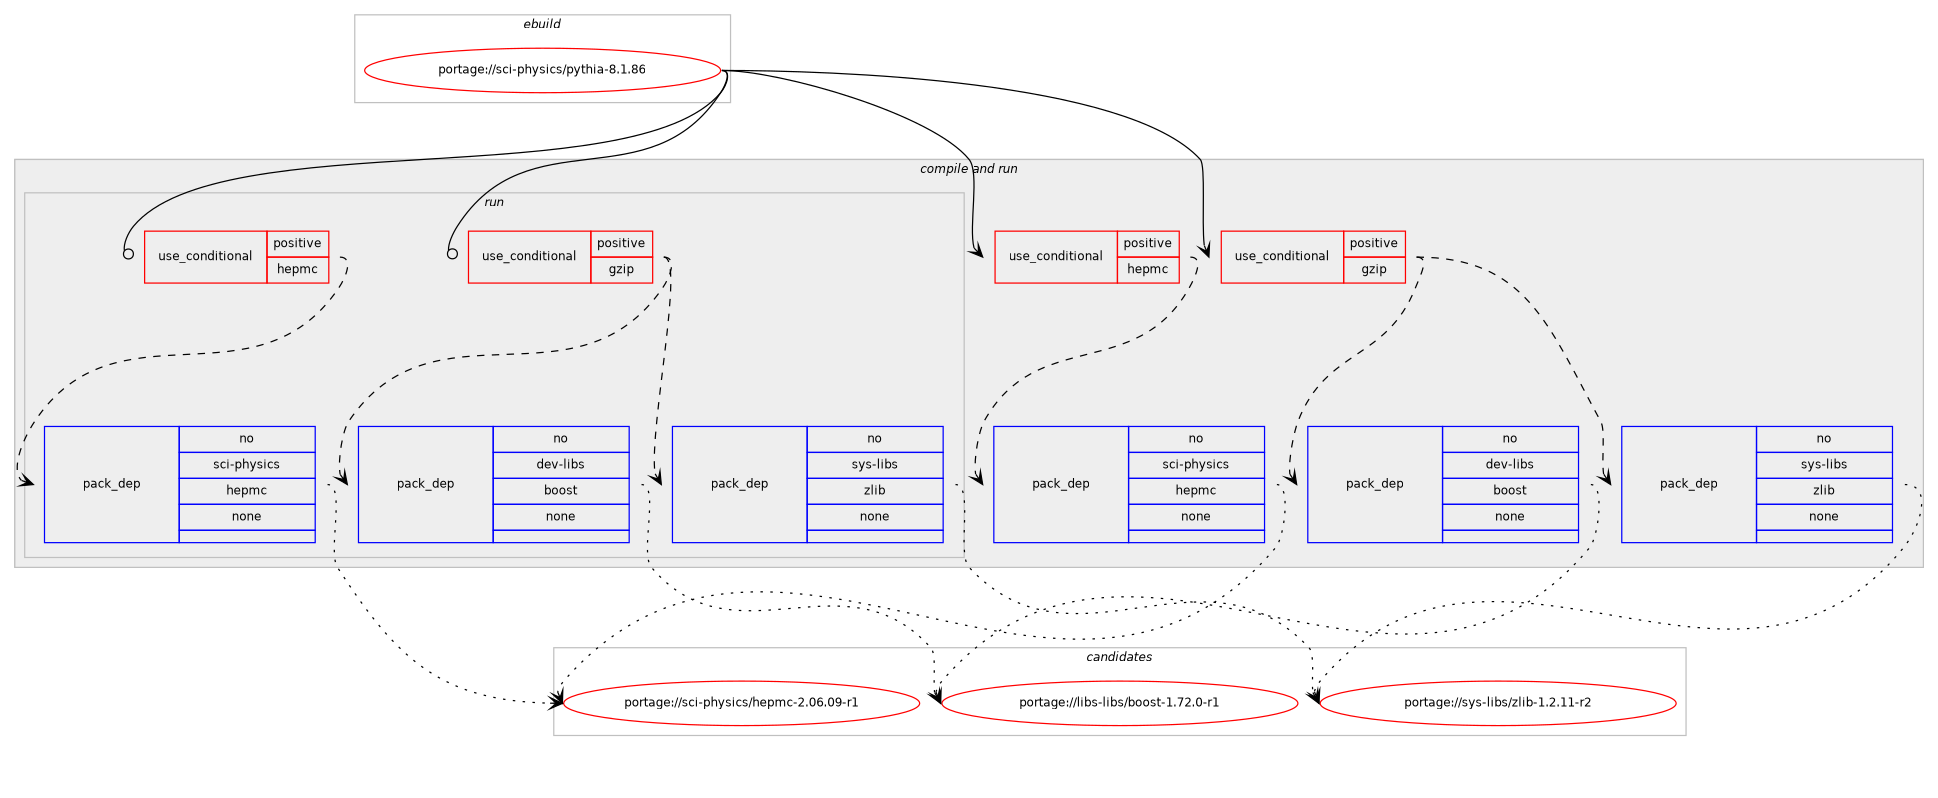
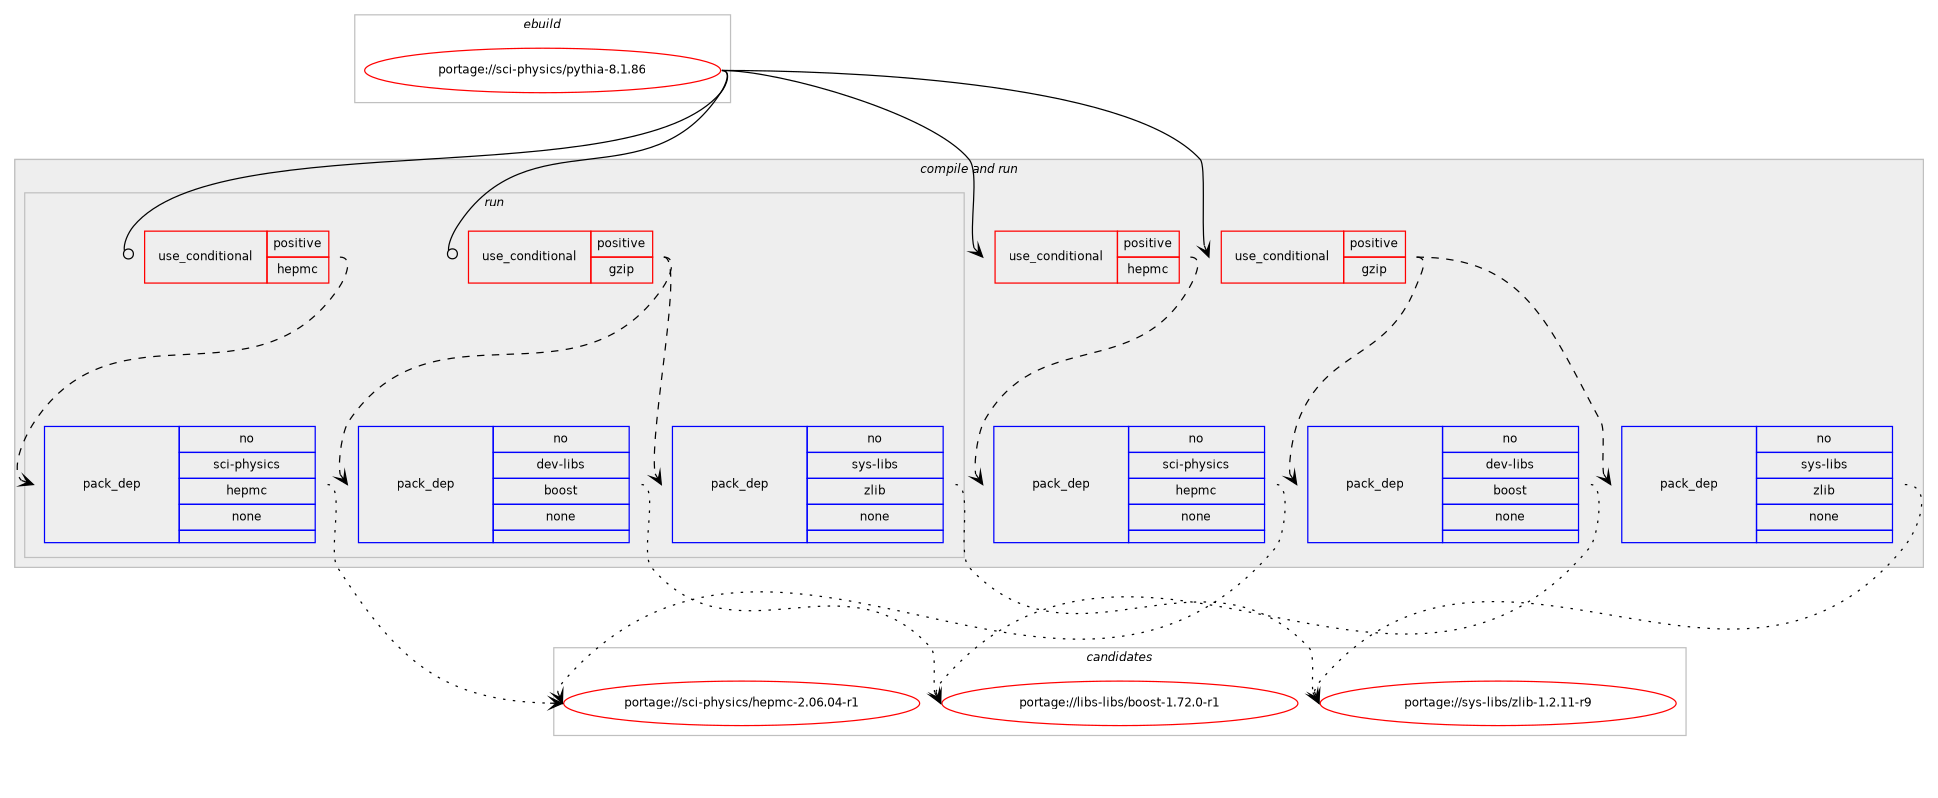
node "portage://sci-physics/hepmc-2.06.09-r1": label "portage://sci-physics/hepmc-2.06.09-r1" -> "portage://sci-physics/hepmc-2.06.04-r1"
node "portage://sys-libs/zlib-1.2.11-r2": label "portage://sys-libs/zlib-1.2.11-r2" -> "portage://sys-libs/zlib-1.2.11-r9"
